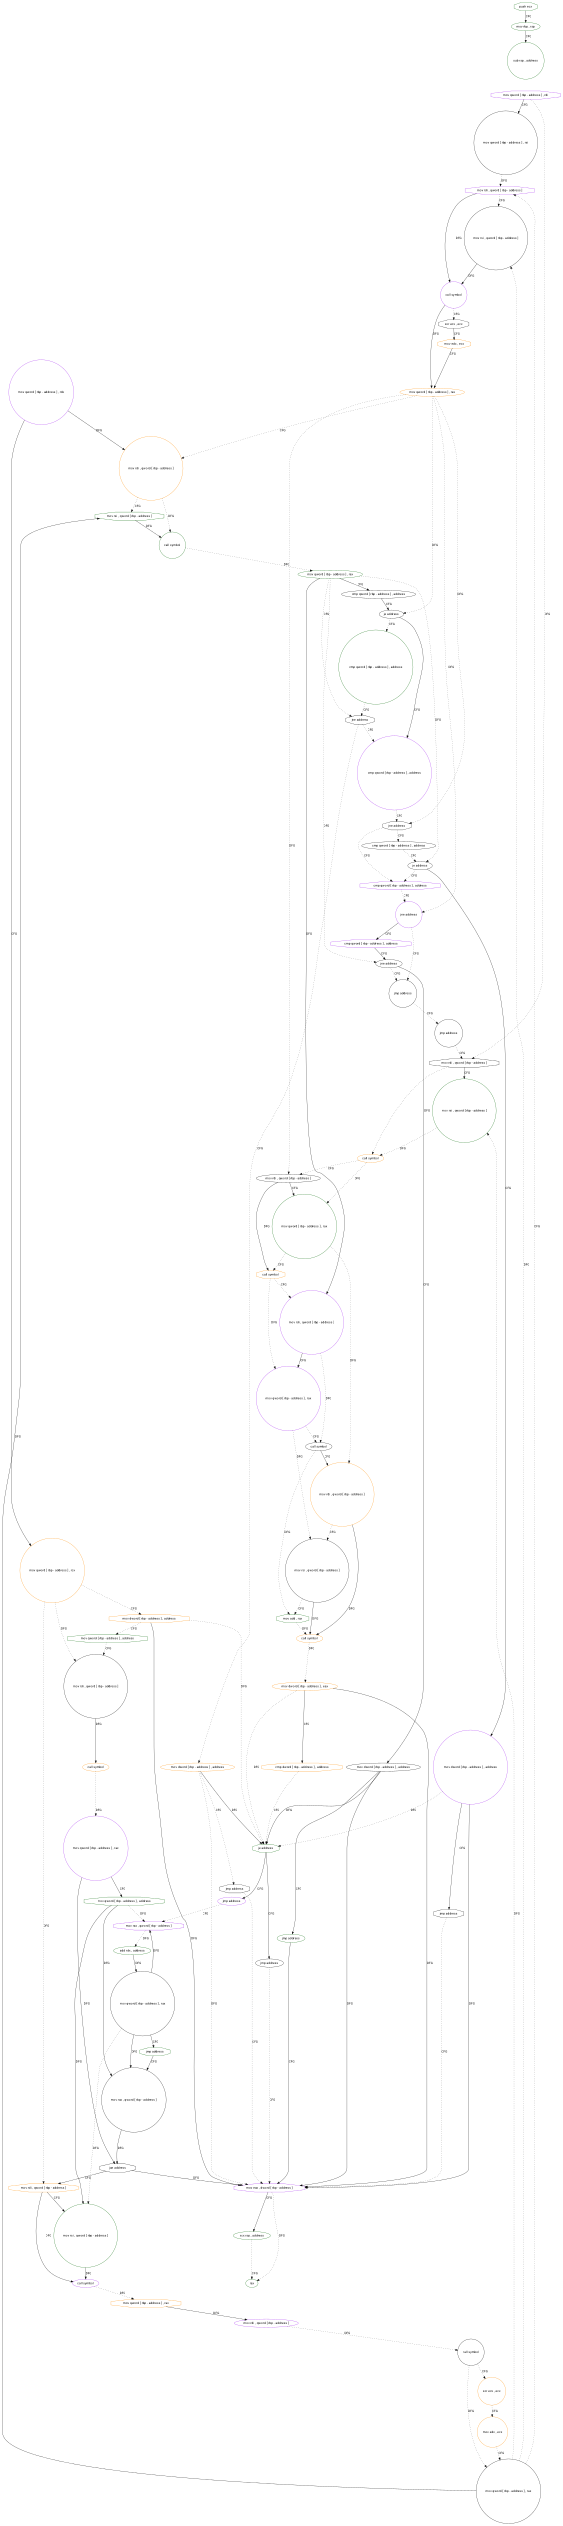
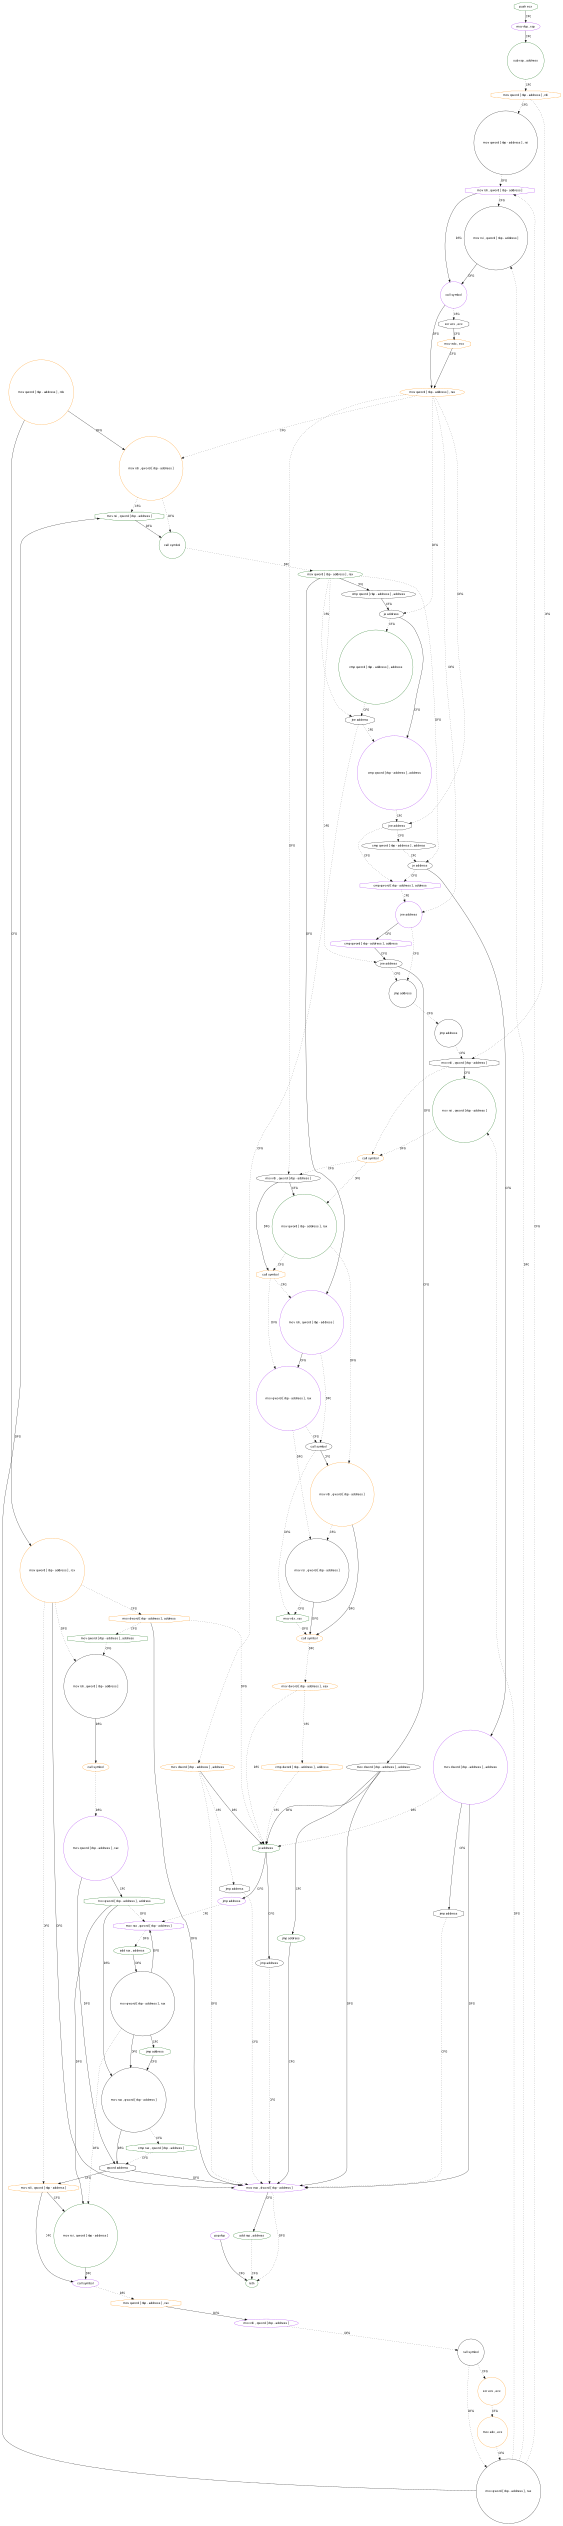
node "mov rbp , rsp": color darkgreen -> purple
edge "sub rsp , address" -> "mov qword [ rbp - address ] , rdi": added, label "CFG"
node "mov qword [ rbp - address ] , rdi": color purple -> darkorange
edge "mov qword [ rbp - address ] , rdi" -> "mov qword [ rbp - address ] , rsi": style solid -> dotted
node "mov qword [ rbp - address ] , rdx": color purple -> darkorange
node "mov add , rax": label "mov add , rax" -> "mov rdx , rax"
edge "mov dword [ rbp - address ] , eax" -> "cmp dword [ rbp - address ] , address": style solid -> dotted
node "add rdx , address": label "add rdx , address" -> "add rax , address"
edge "mov dword [ rbp - address ] , eax" -> "mov eax , dword [ rbp - address ]": now "mov qword [ rbp - address ] , rcx" -> "mov eax , dword [ rbp - address ]"
node "cmp rax , qword [ rbp - address ]": added
node "jae address": label "jae address" -> "qword address"
node "pop rbp": added
node "ecx rsp , address": label "ecx rsp , address" -> "add rsp , address"
node "rax": label "rax" -> "retn"
